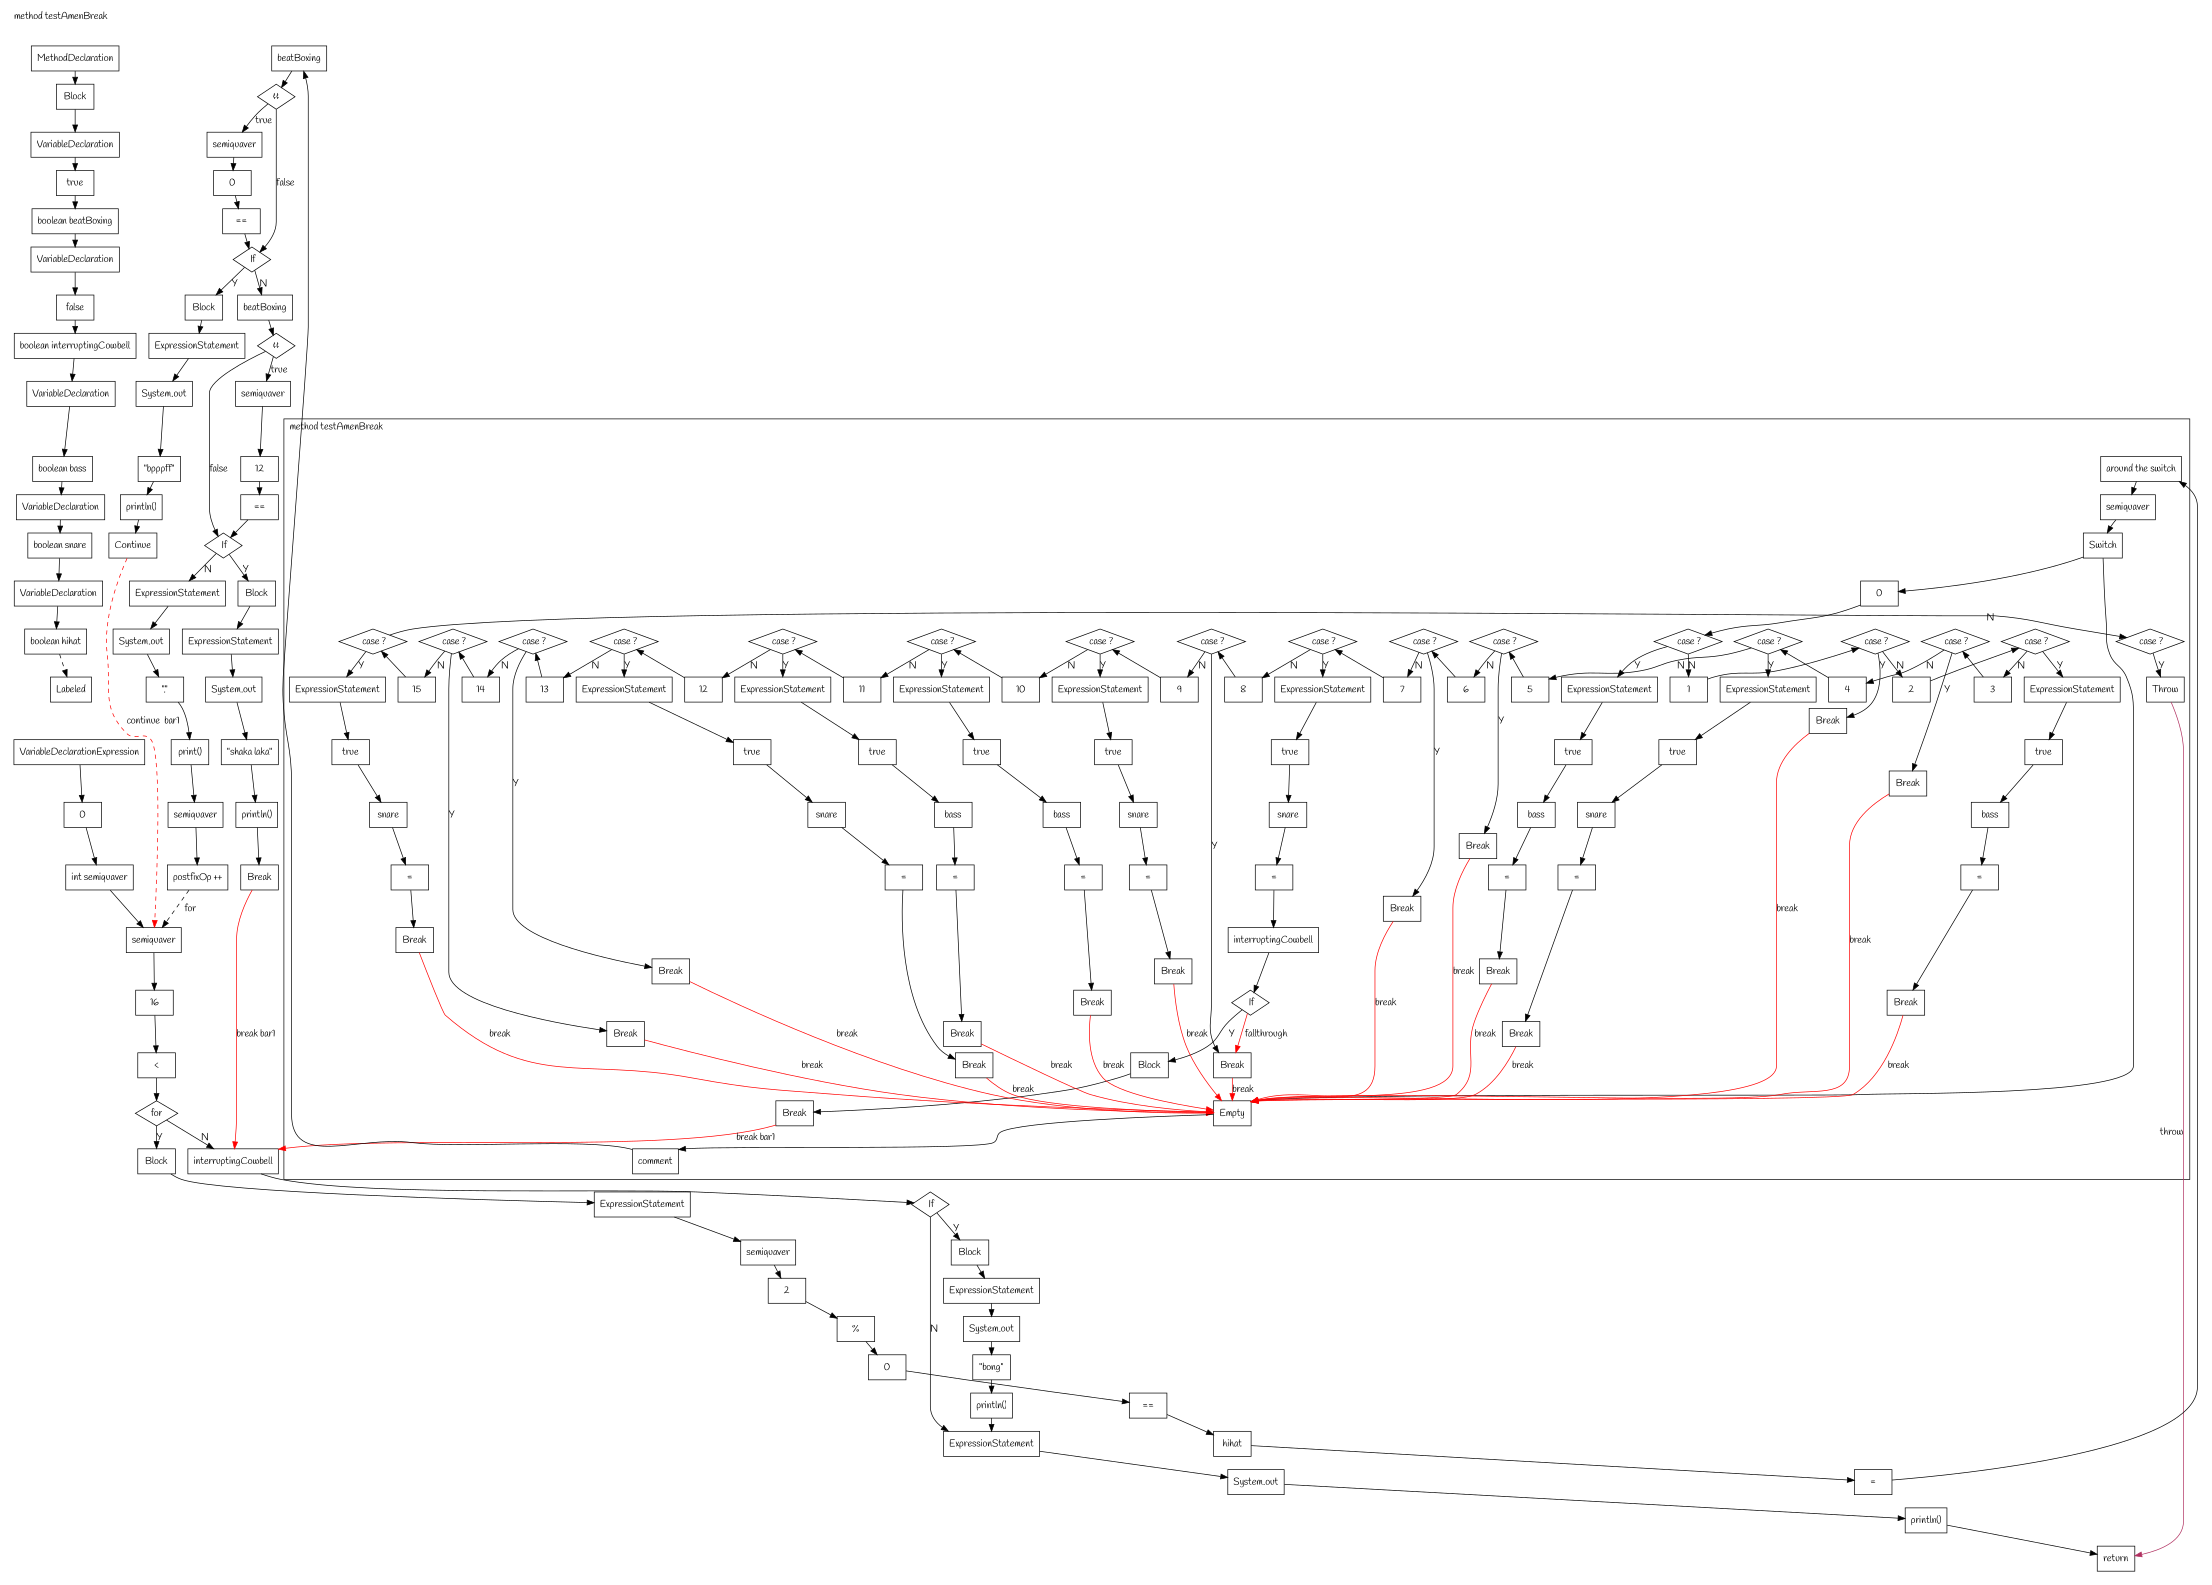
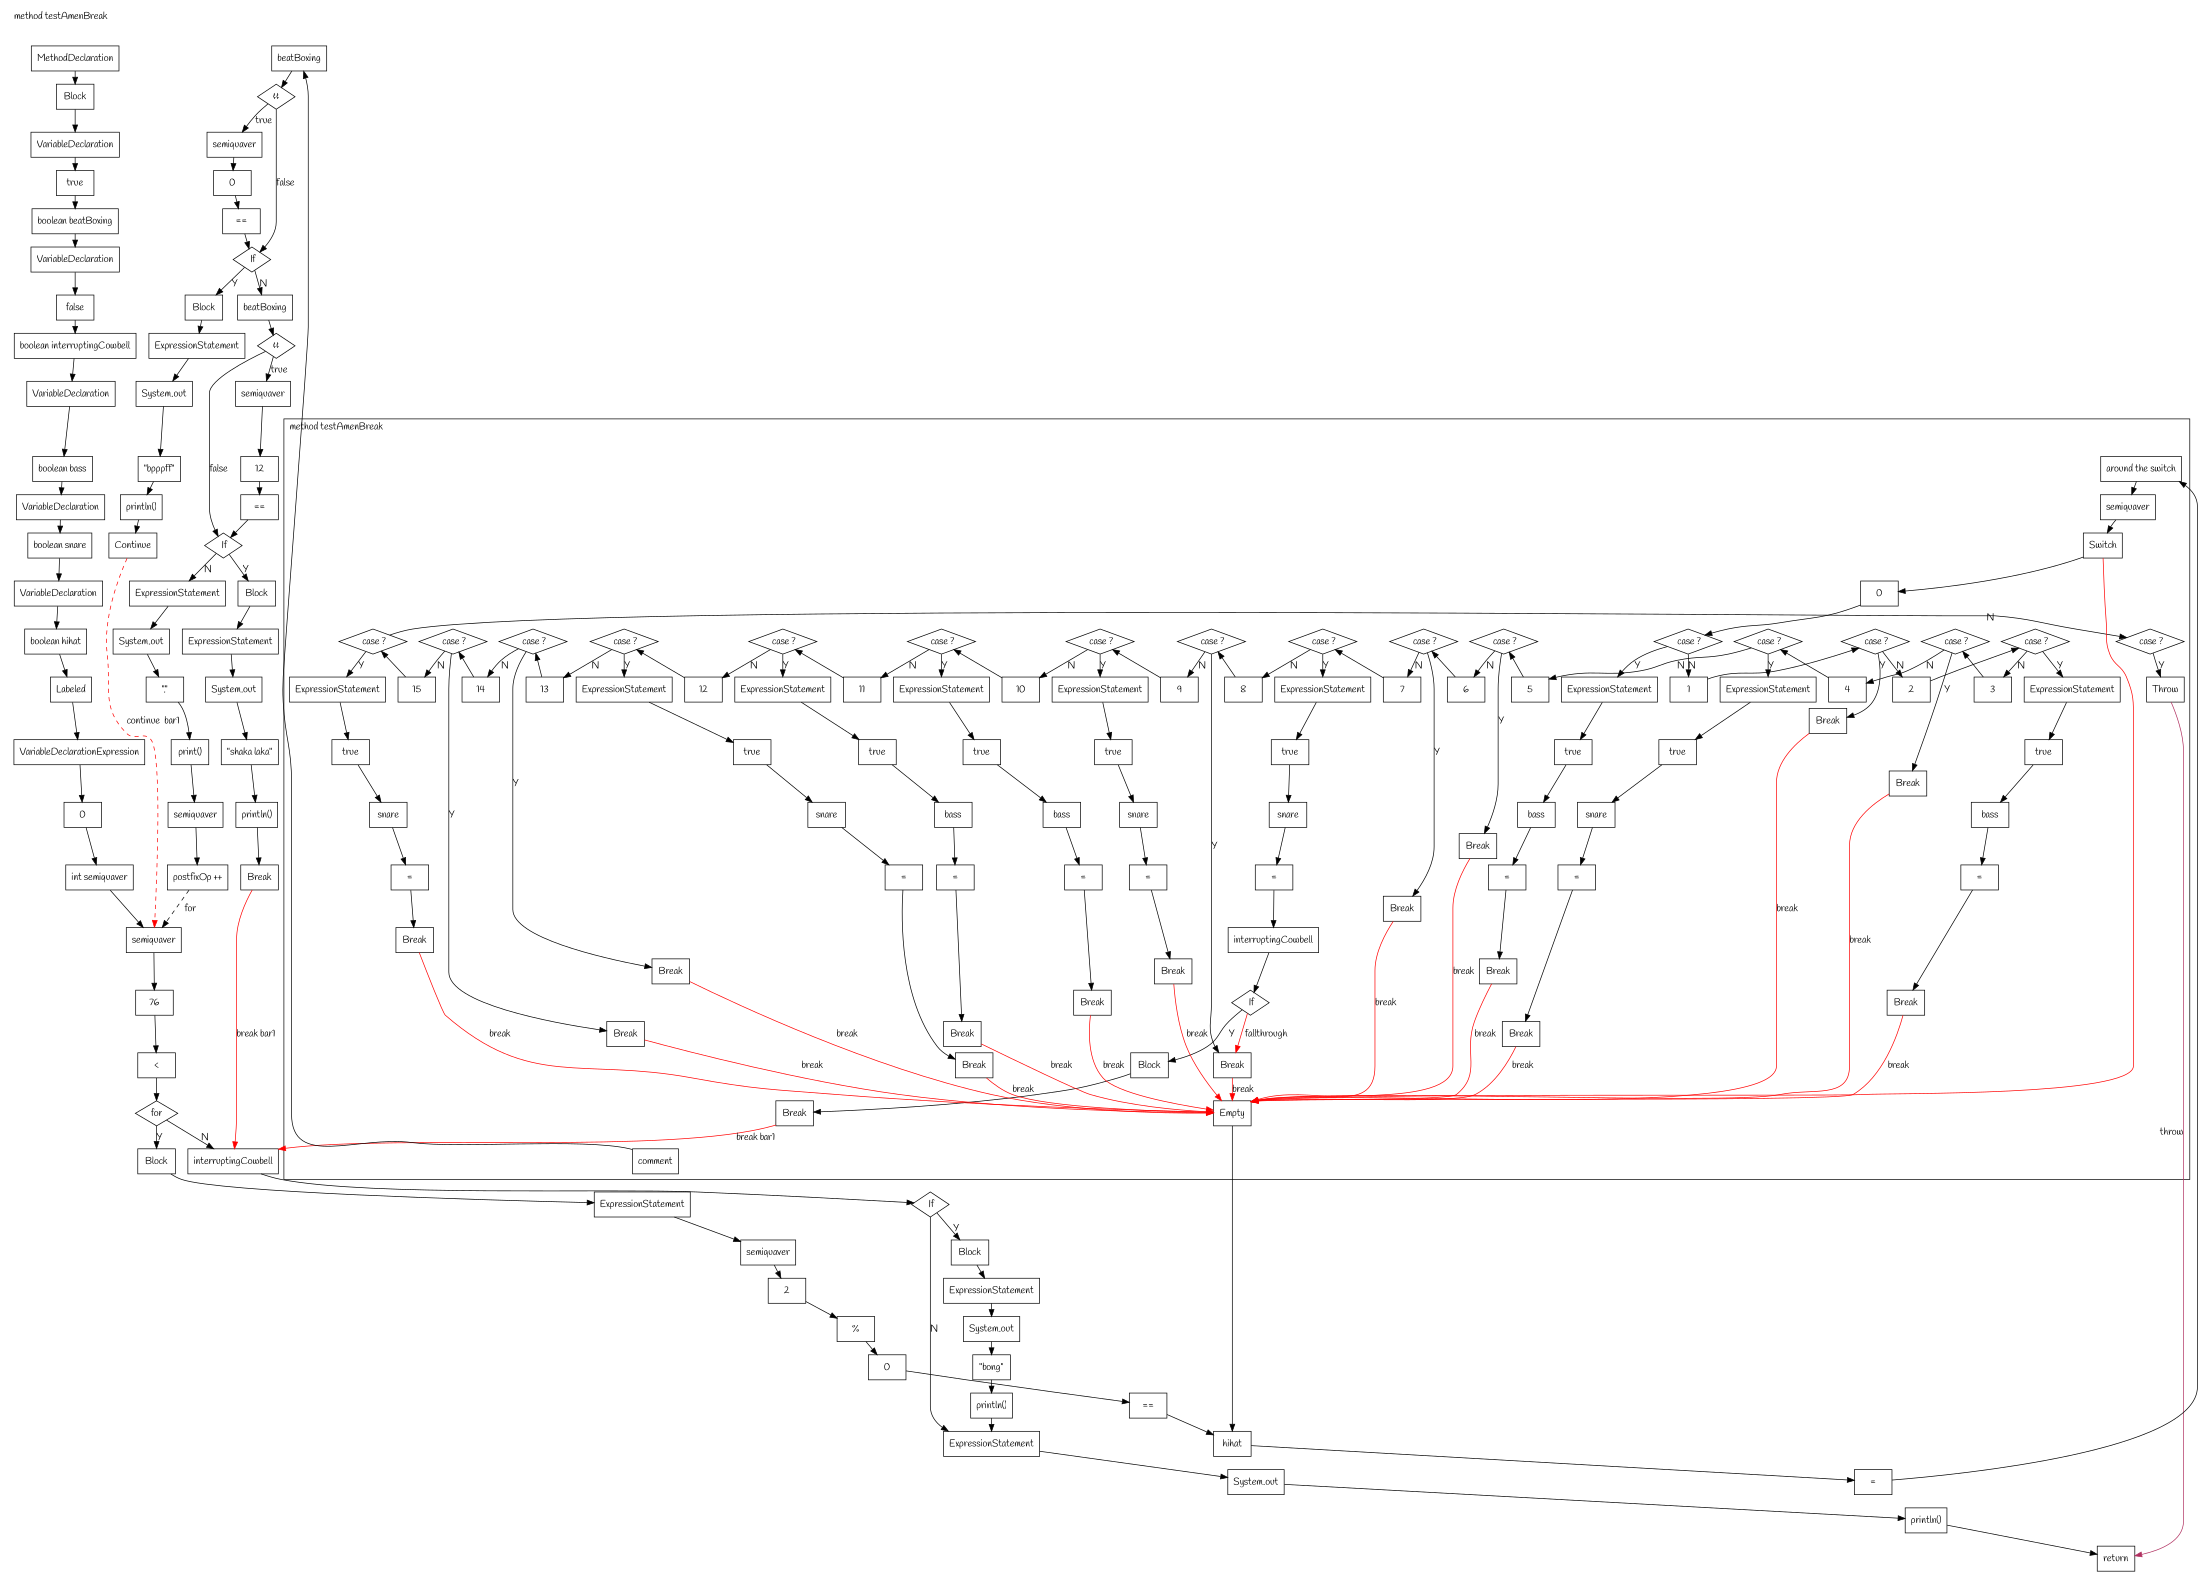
edge "boolean hihat" -> "Labeled": style dashed -> solid
edge "Labeled" -> "VariableDeclarationExpression": added
node "16": label "16" -> "76"
edge "Switch" -> "Empty": color black -> red
edge "Empty" -> "comment": now "Empty" -> "hihat"
